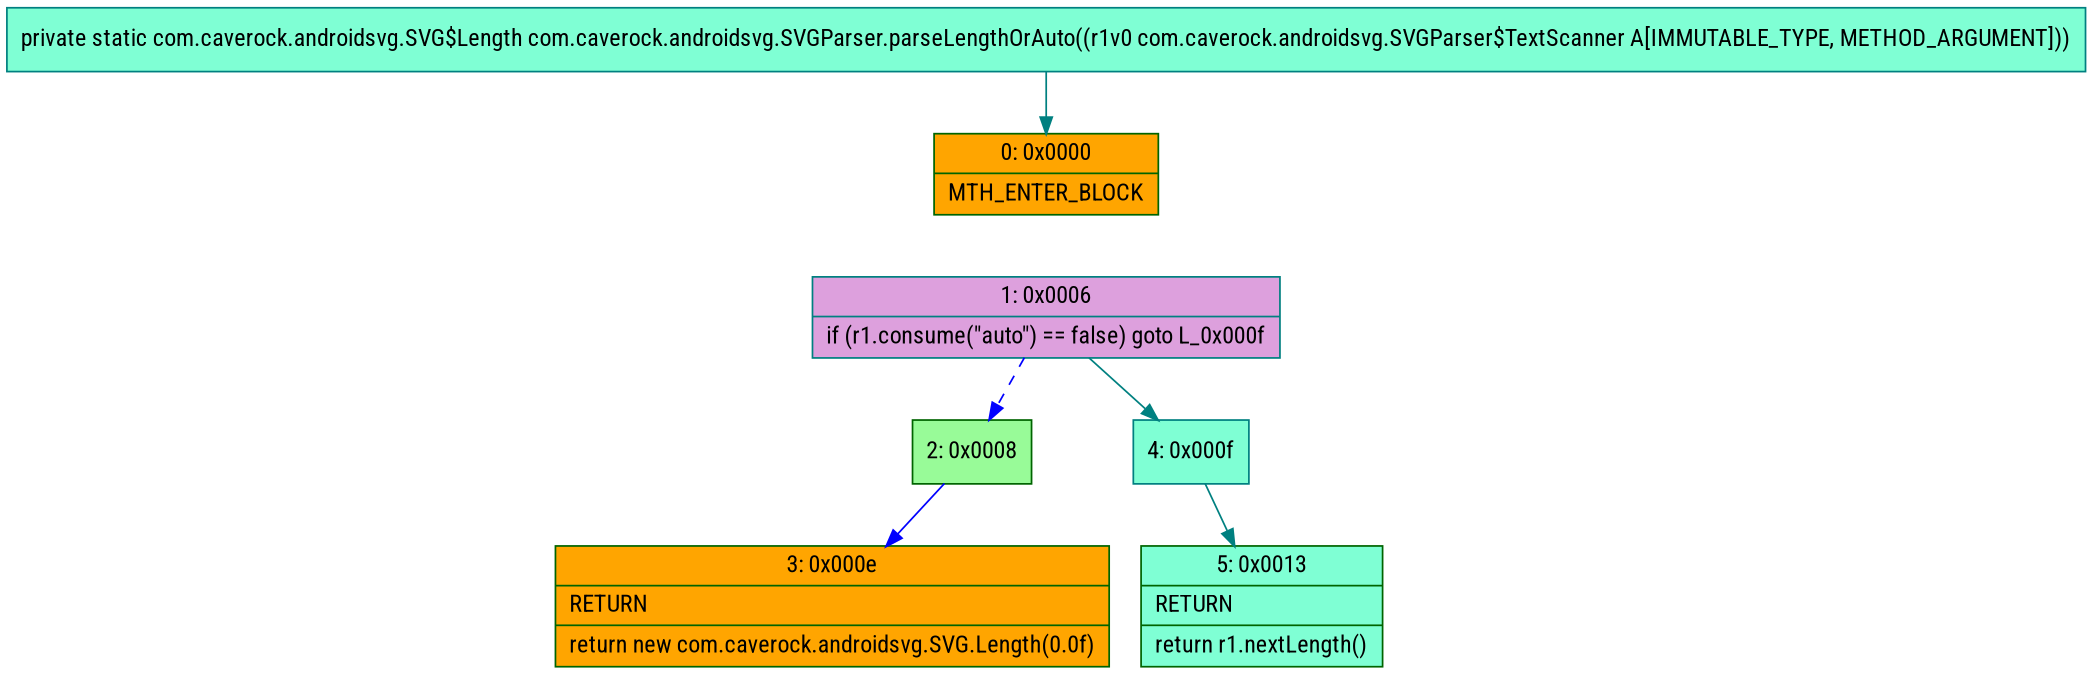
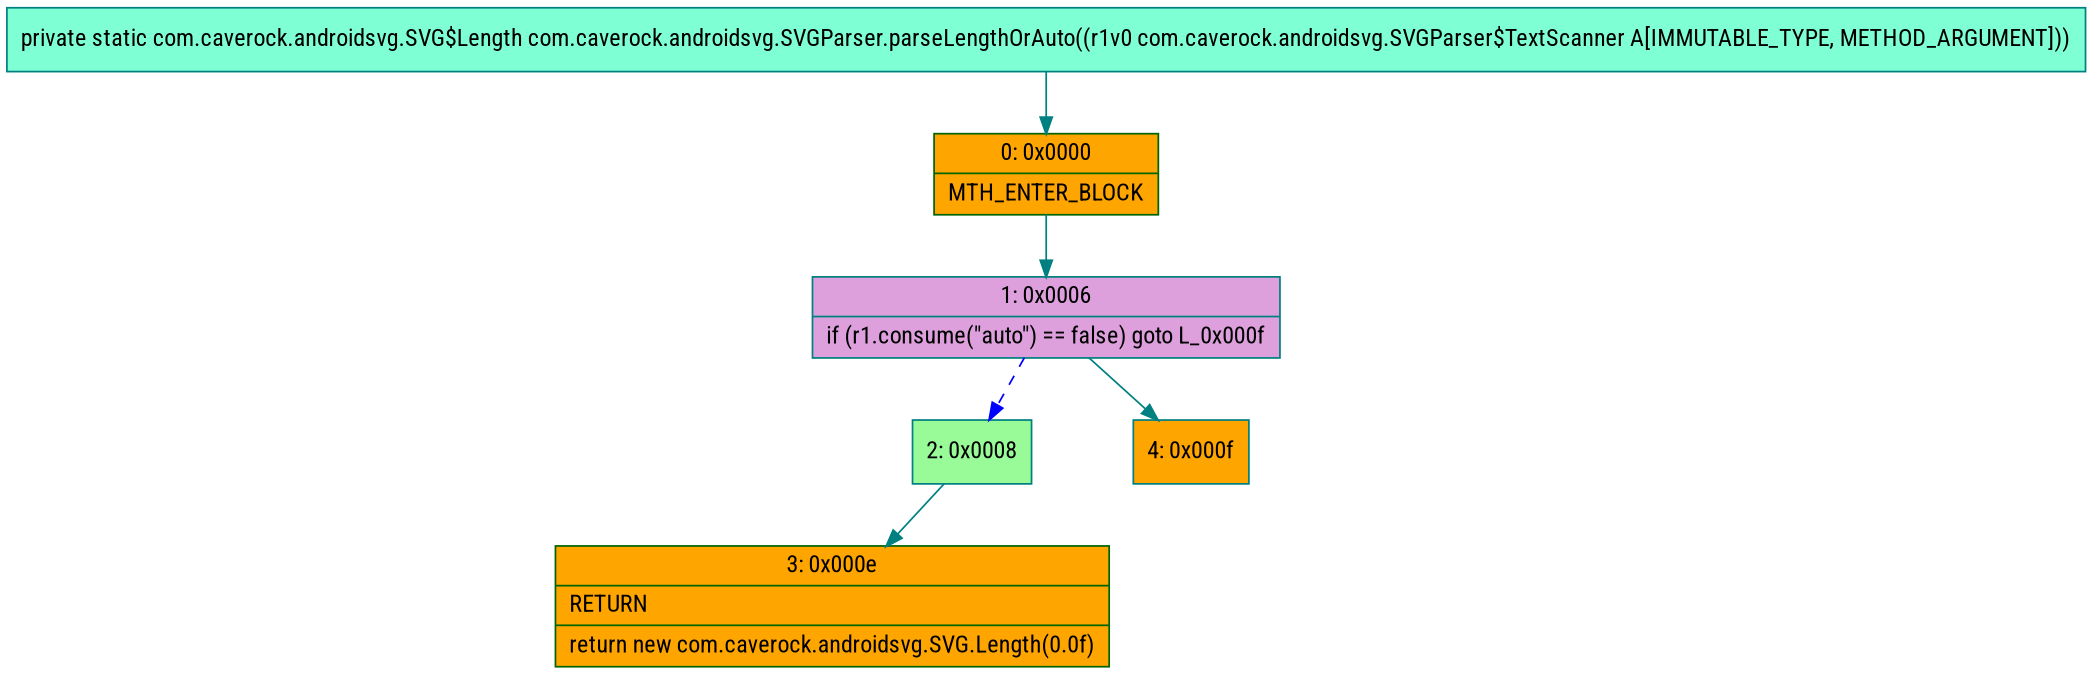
edge "0: 0x0000" -> "1: 0x0006": added
node "2: 0x0008": color darkgreen -> teal
node "4: 0x000f": fillcolor aquamarine -> orange
edge "2: 0x0008" -> "3: 0x000e": color blue -> teal
node "5: 0x0013": removed
